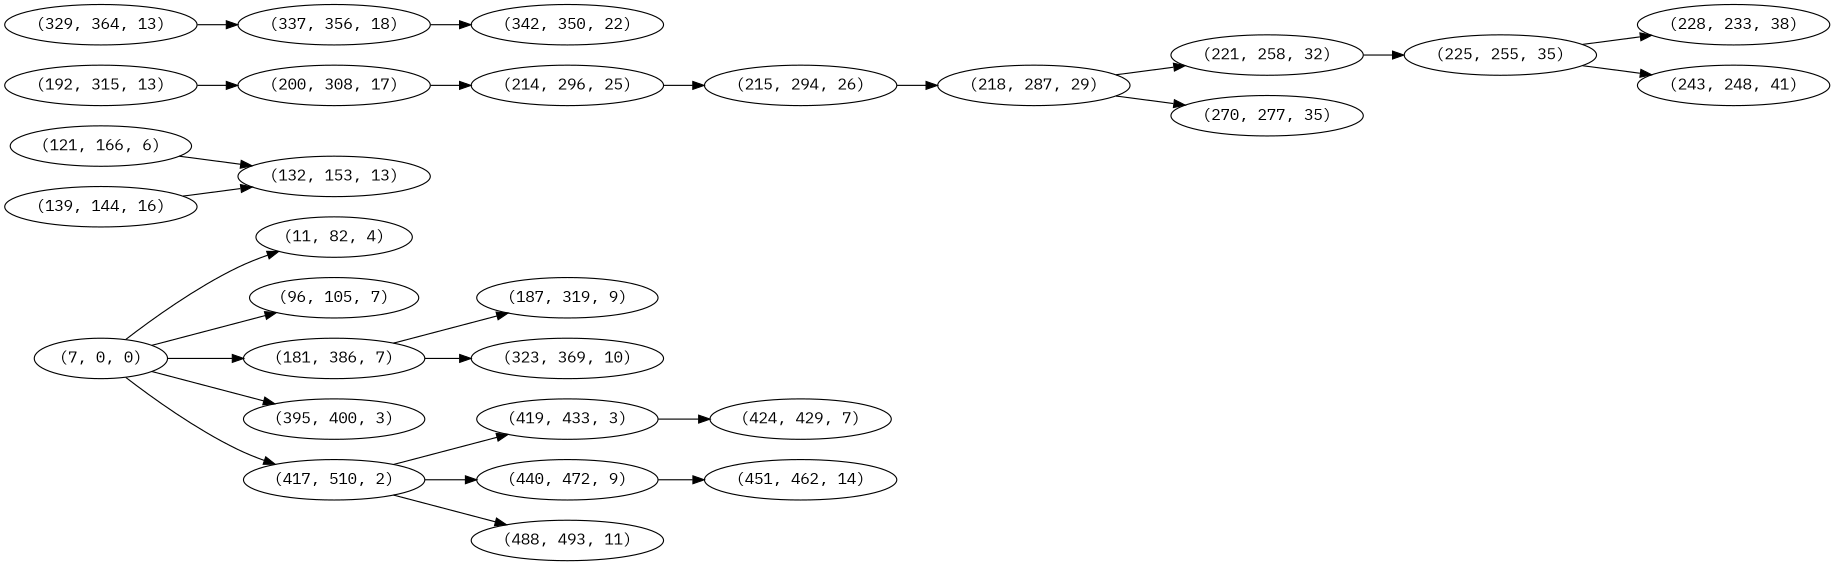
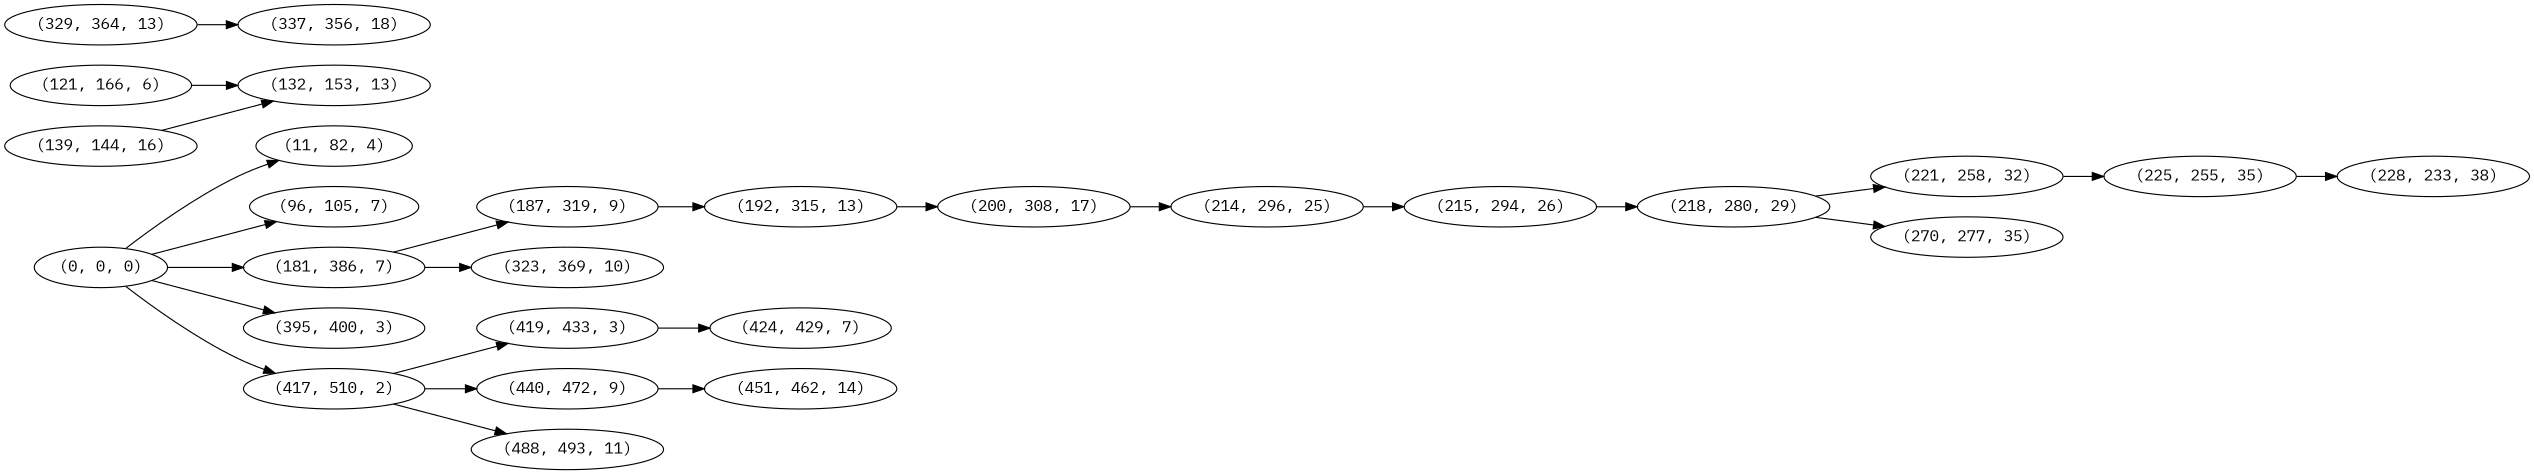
node "(342, 350, 22)": removed
node "(218, 287, 29)": label "(218, 287, 29)" -> "(218, 280, 29)"
node "(243, 248, 41)": removed
edge "(187, 319, 9)" -> "(192, 315, 13)": added
node "(7, 0, 0)": label "(7, 0, 0)" -> "(0, 0, 0)"
